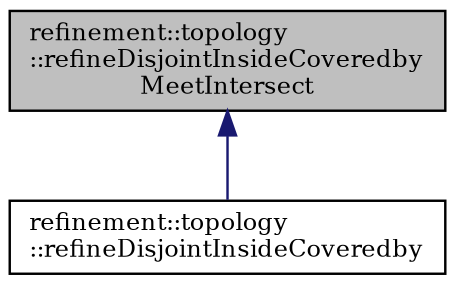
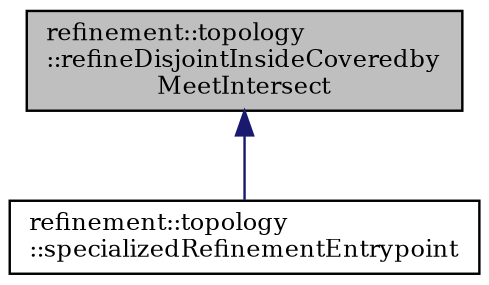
node "refinement::topology ::refineDisjointInsideCoveredby": label "refinement::topology ::refineDisjointInsideCoveredby" -> "refinement::topology ::specializedRefinementEntrypoint"
